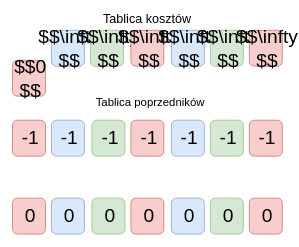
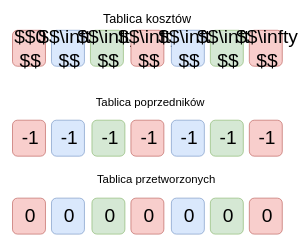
node "$$0 $$": moved (29, 78) -> (29, 48)
node "Tablica przetworzonych": added
